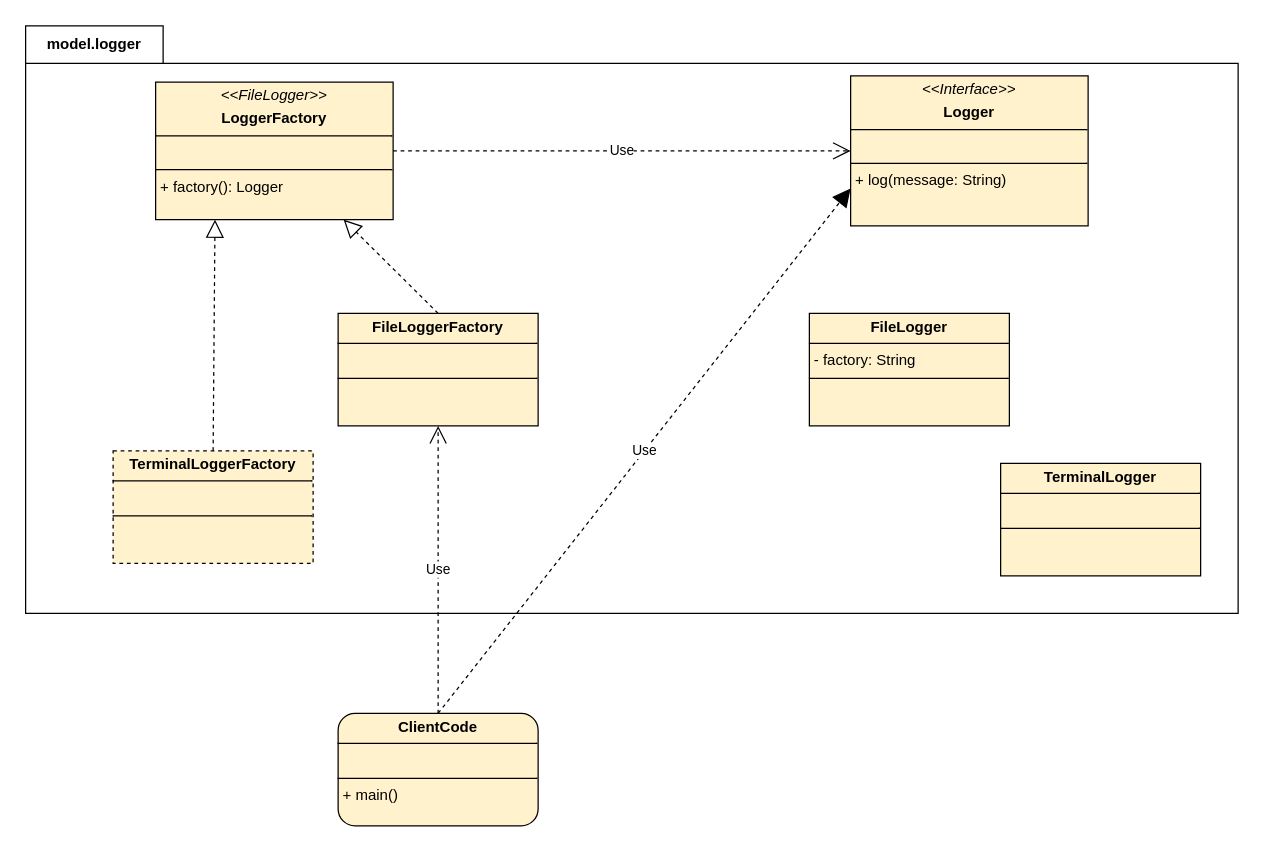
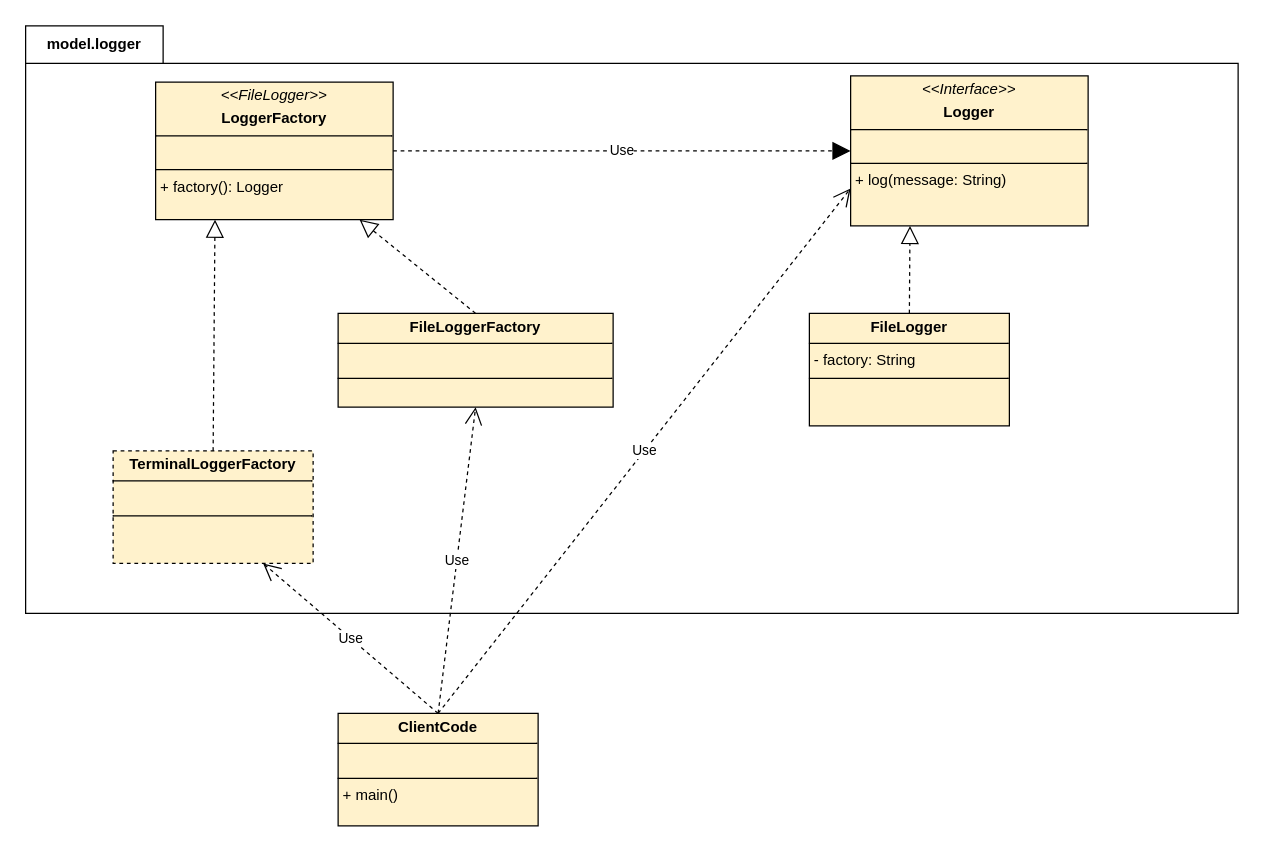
edge "<<FileLogger>> LoggerFactory + factory(): Logger" -> "<<Interface>> Logger + log(message: String)": arrowhead open -> block
edge "ClientCode + main()" -> "<<Interface>> Logger + log(message: String)": arrowhead block -> open
edge "FileLogger - factory: String" -> "<<Interface>> Logger + log(message: String)": added
node "FileLoggerFactory": size 200x113 -> 275x94
node "TerminalLogger": removed
edge "ClientCode + main()" -> "TerminalLoggerFactory": added, label "Use"
node "ClientCode + main()": shape rounded rectangle -> rectangle
